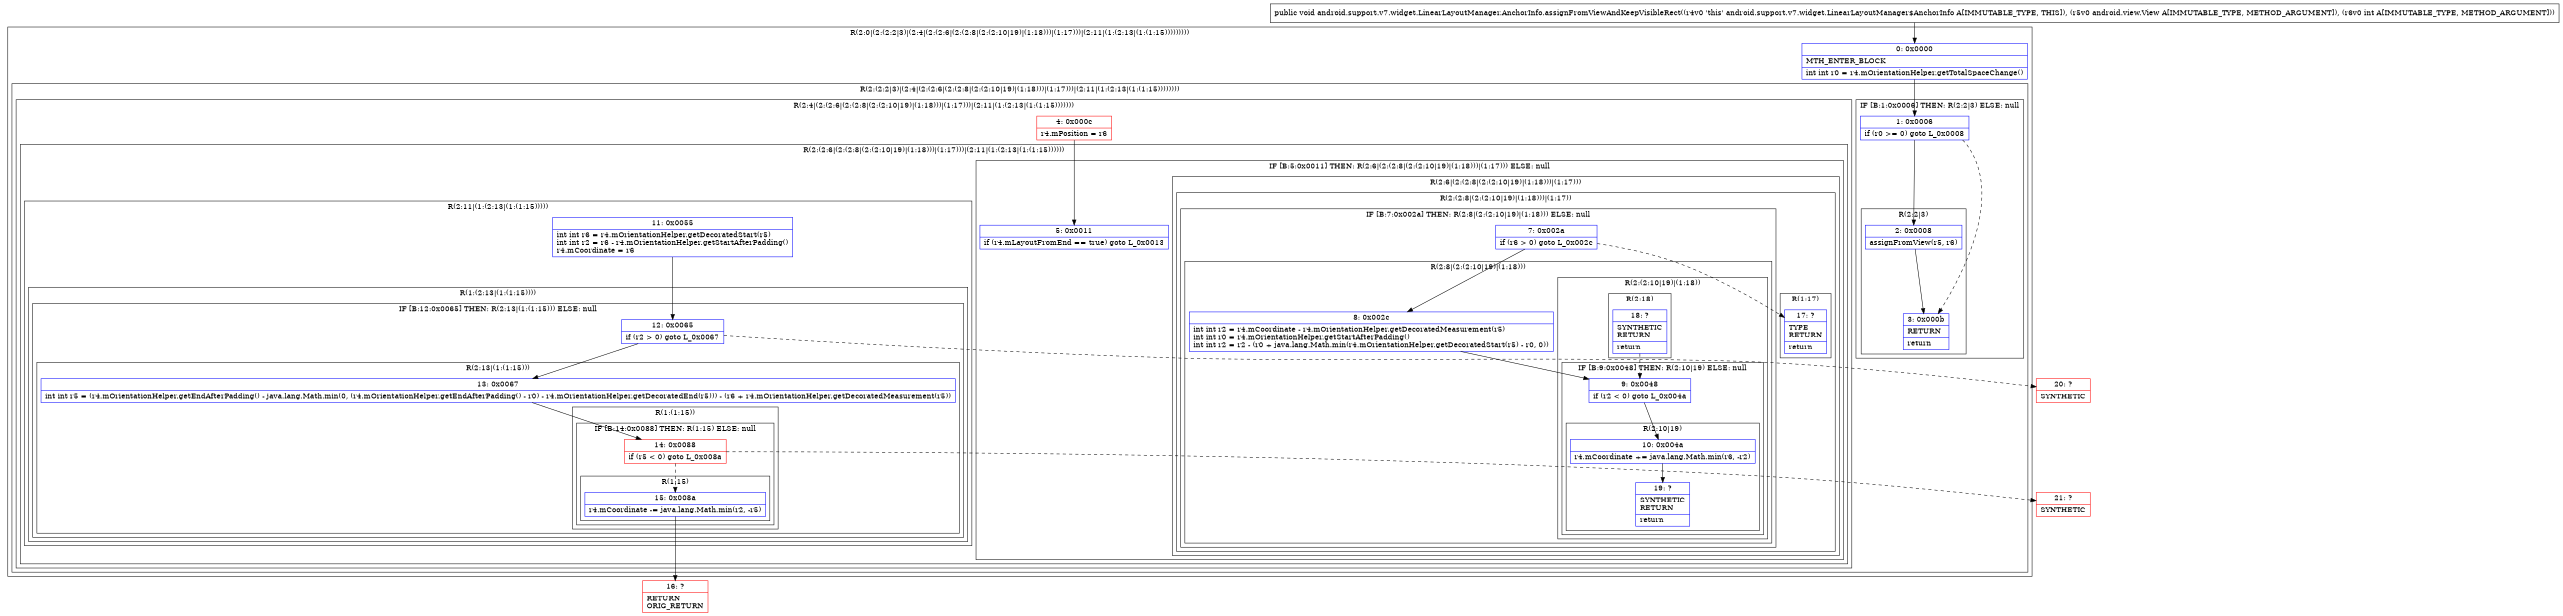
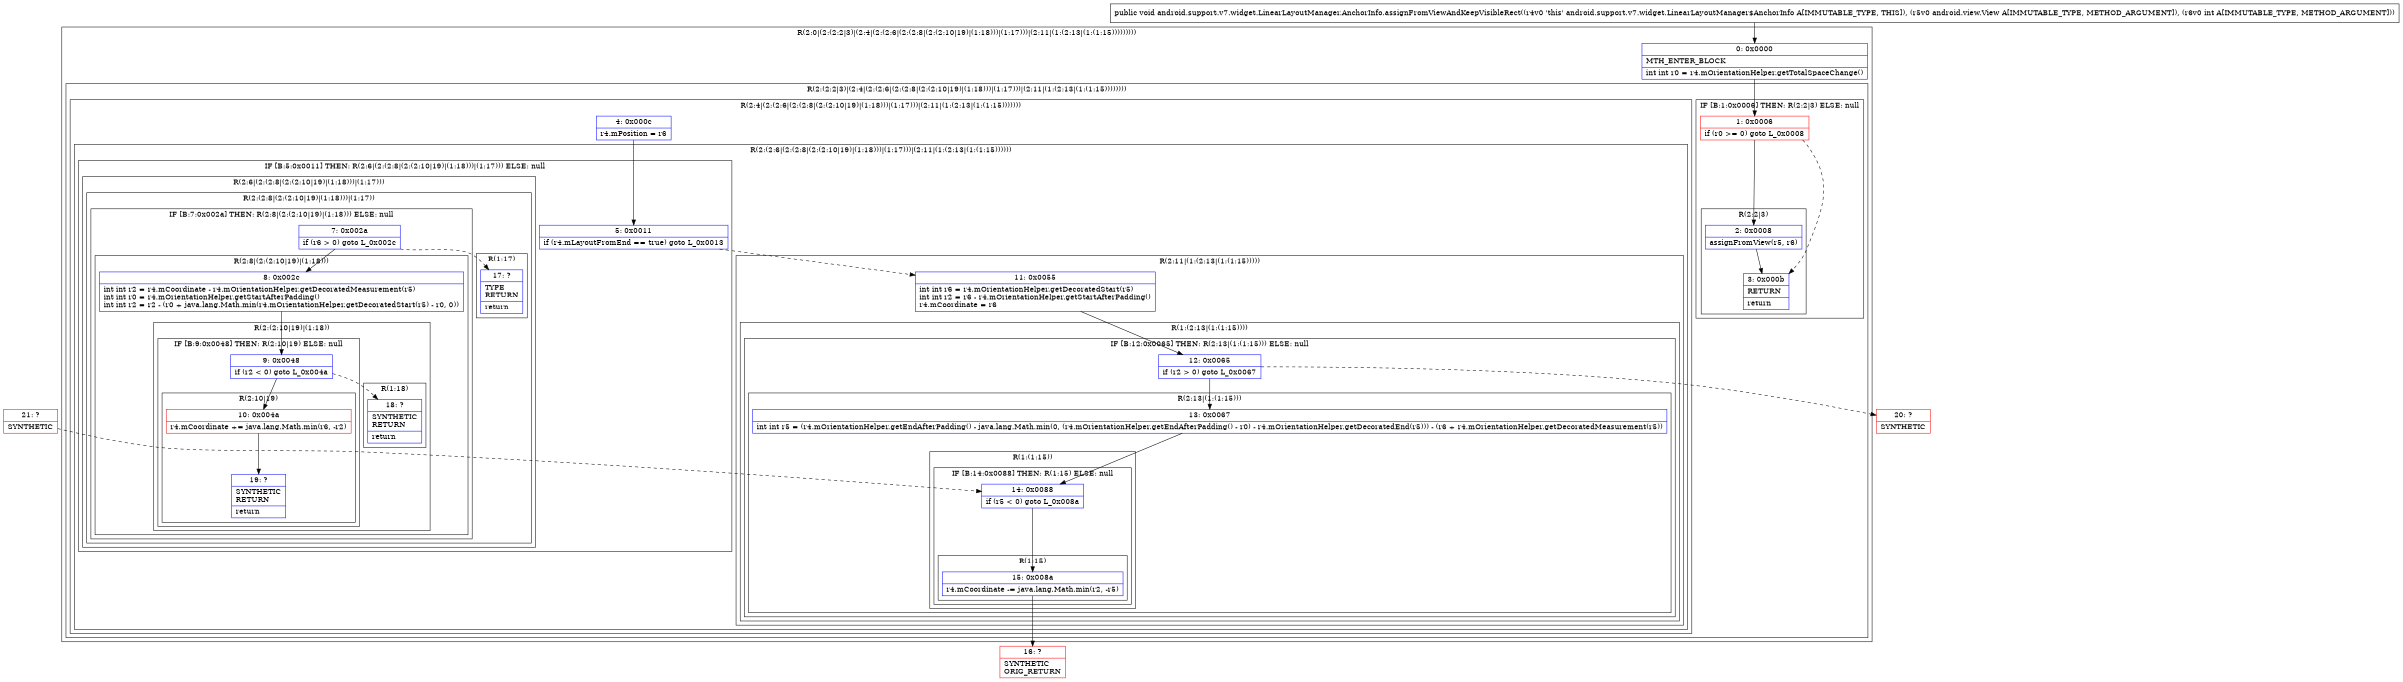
node "4: 0x000c": color red -> blue
node "1: 0x0006": color blue -> red
edge "5: 0x0011" -> "11: 0x0055": added
cluster "R(2:18)": label "R(2:18)" -> "R(1:18)"
edge "18: ?" -> "9: 0x0048": reversed
node "14: 0x0088": color red -> blue
node "10: 0x004a": color blue -> red
edge "14: 0x0088" -> "21: ?": reversed
edge "14: 0x0088" -> "15: 0x008a": style dashed -> solid
node "16: ?": text "RETURN" -> "SYNTHETIC"
